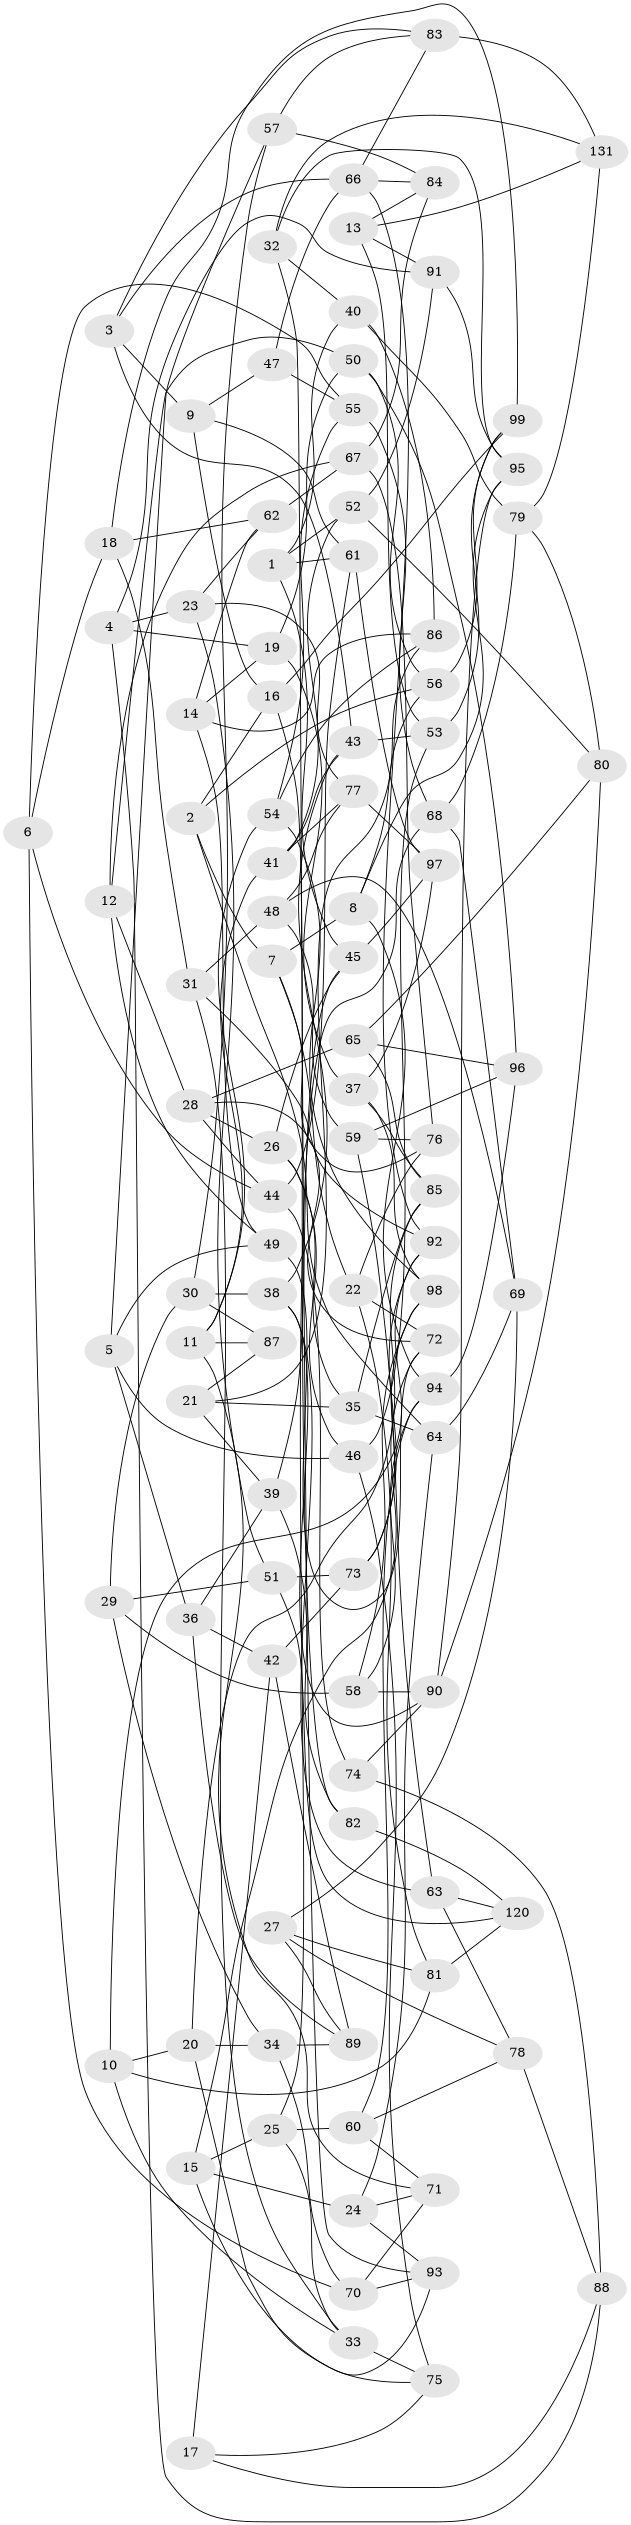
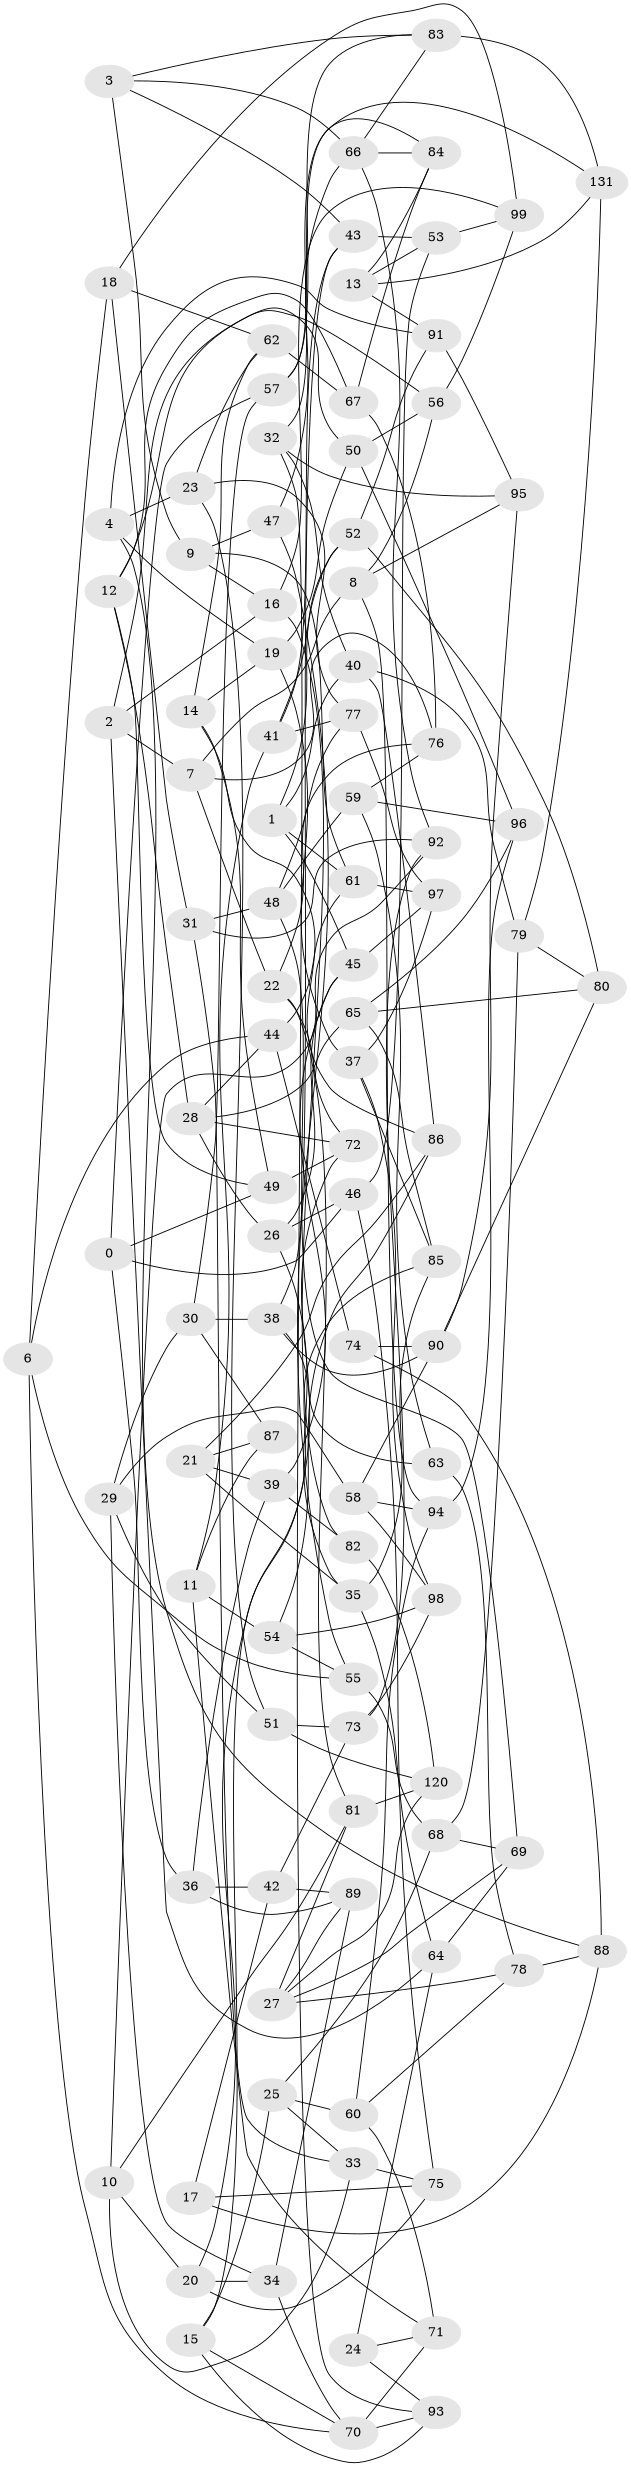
node "5": label "5" -> "0"
edge "63" -- "120": now "27" -- "120"
edge "15" -- "24": now "15" -- "70"
